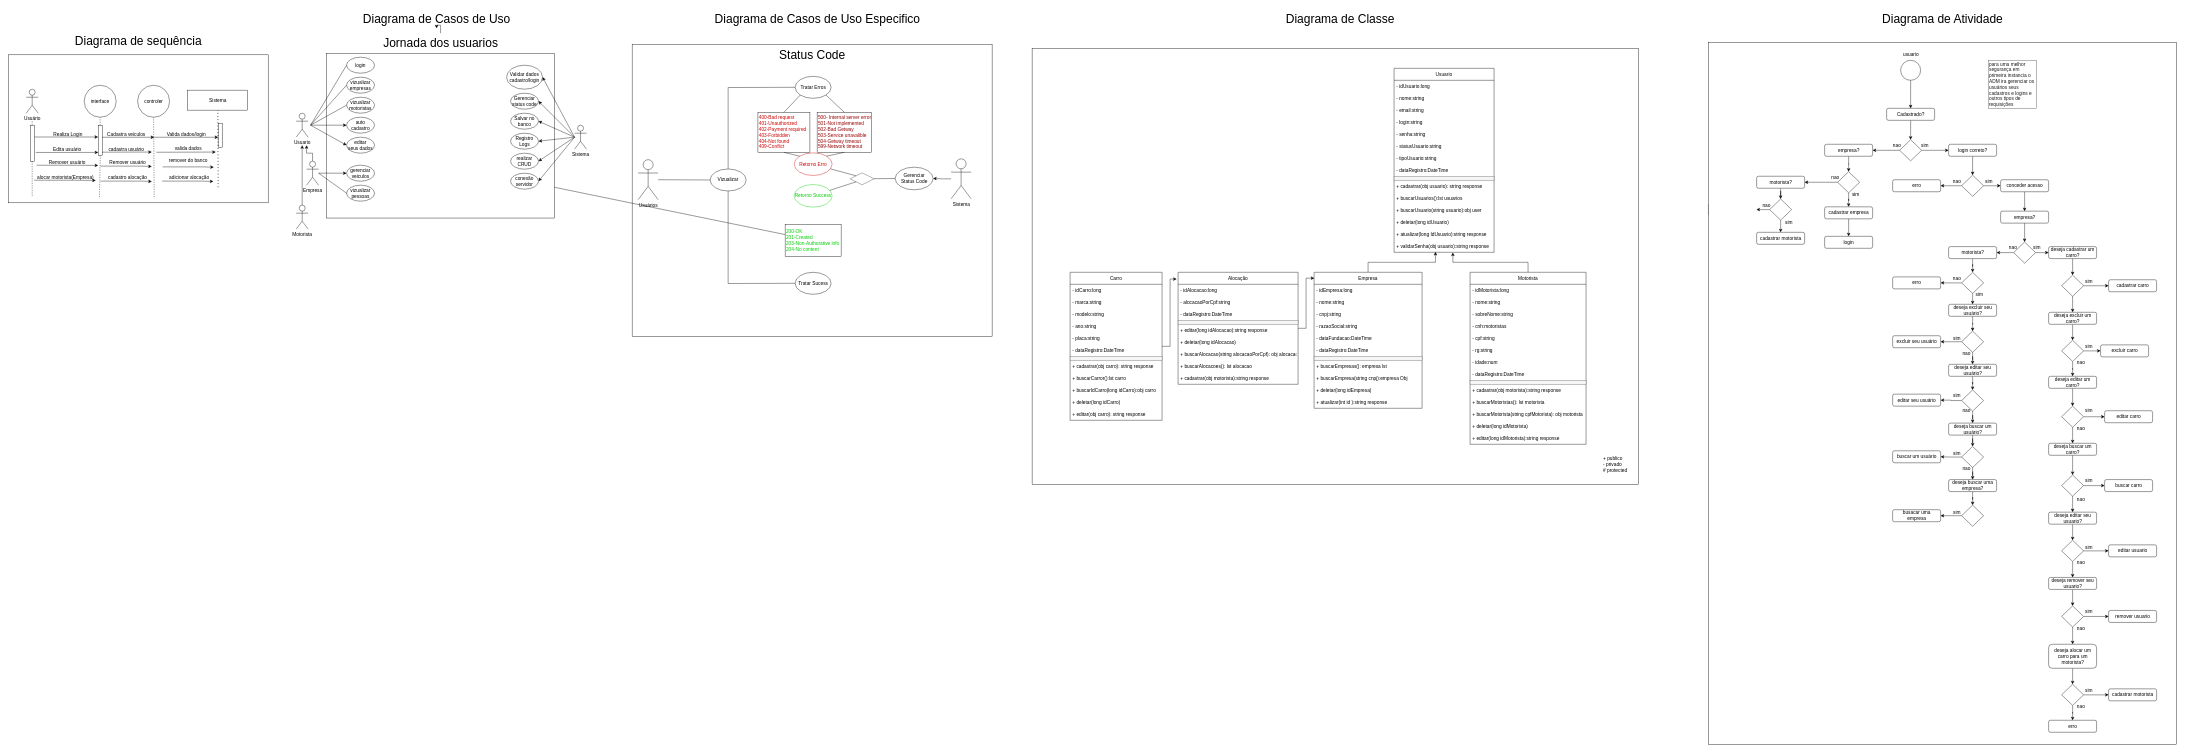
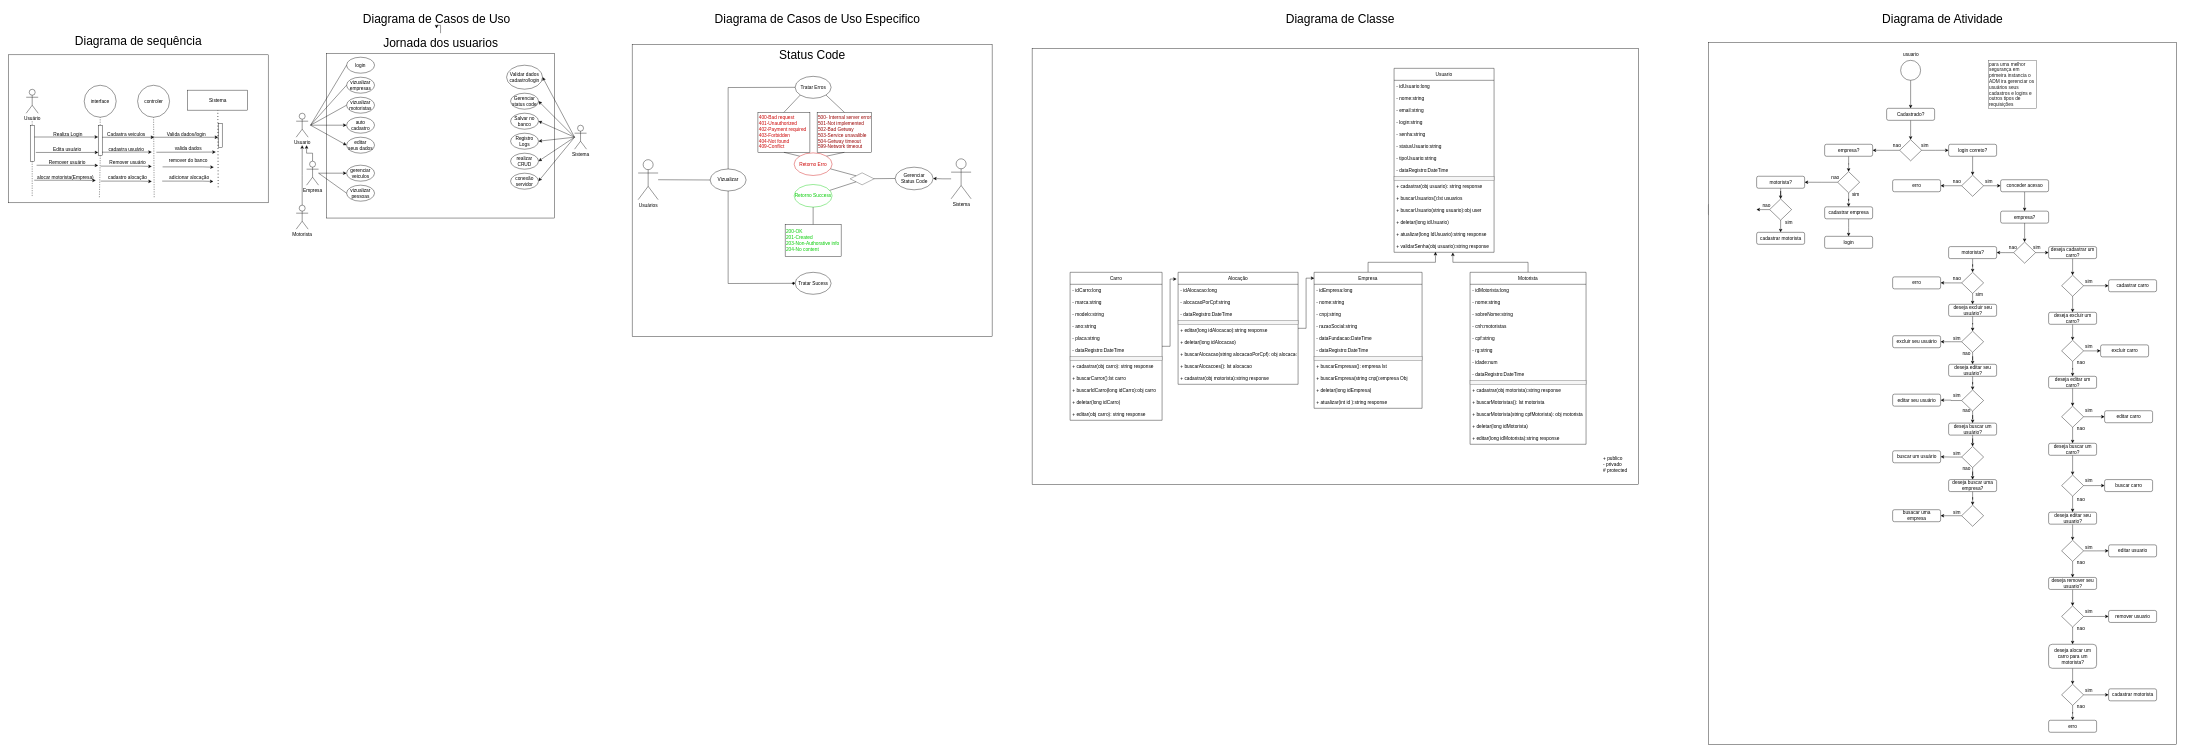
edge "conexão servidor" -- "200-OK 201-Created 203-Non-Authorative info 204-No content": now "Retorno Success" -- "200-OK 201-Created 203-Non-Authorative info 204-No content"
edge "Vizualizar" -- "Tratar Sucess": arrowhead none -> diamond
